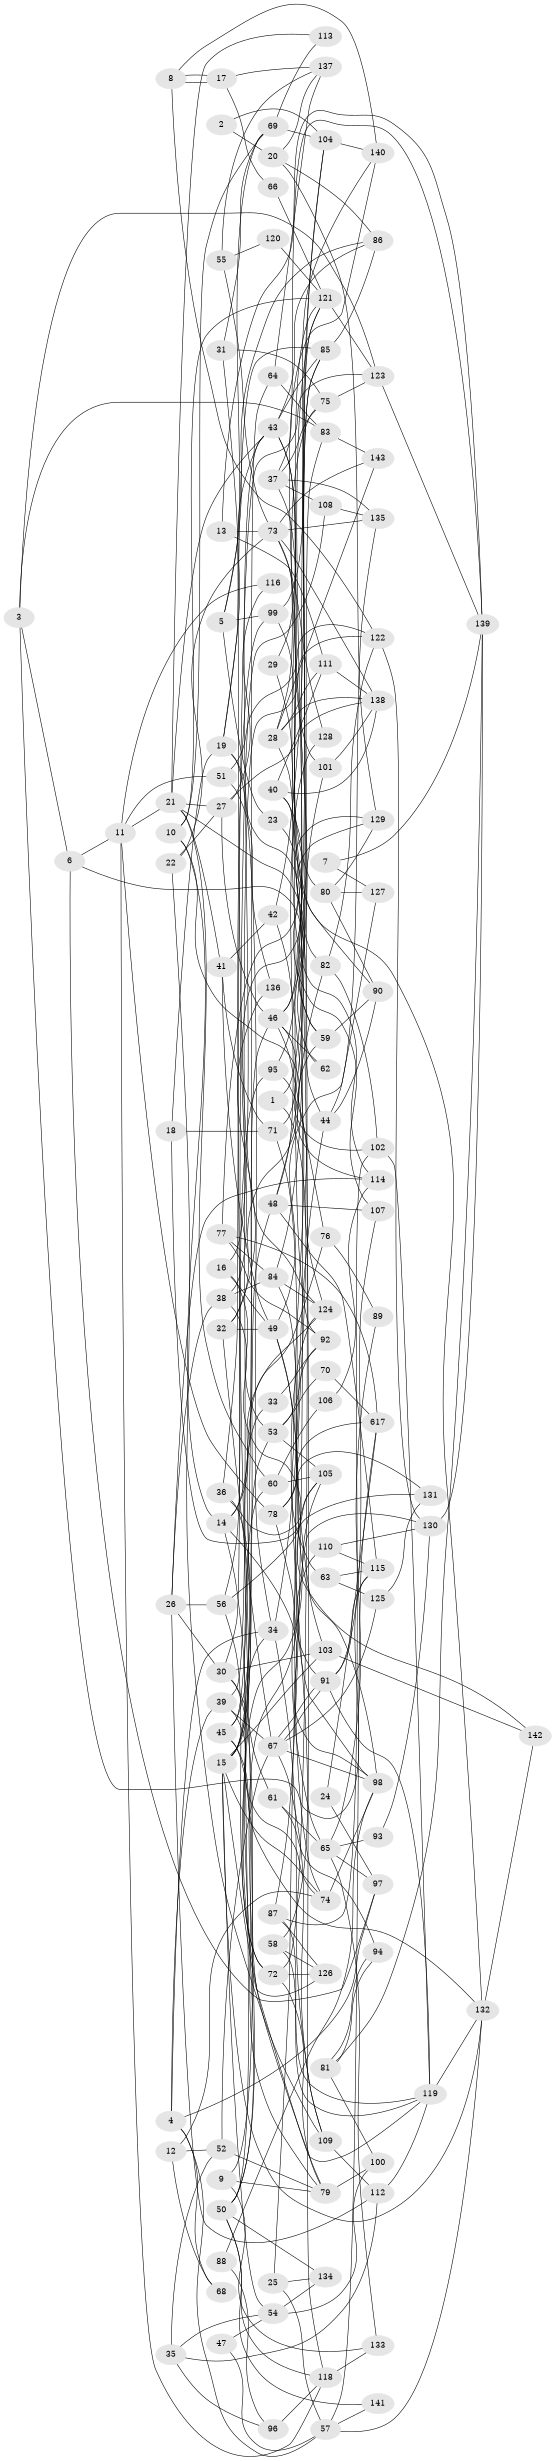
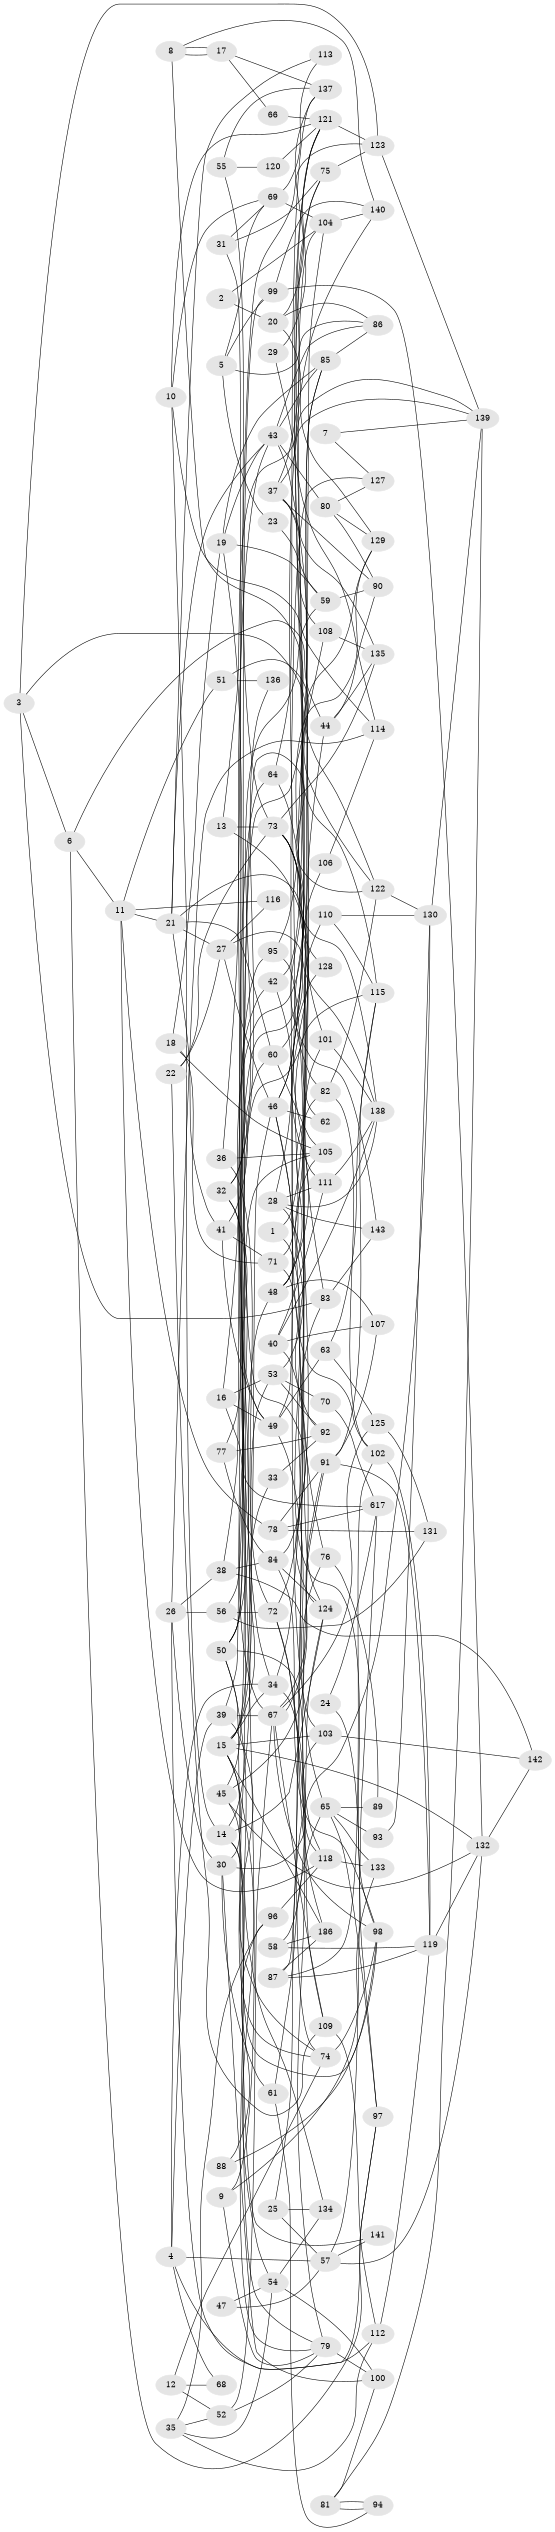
edge "77" -- "617": now "16" -- "617"
node "126": label "126" -> "186"
edge "30" -- "119": now "30" -- "100"
